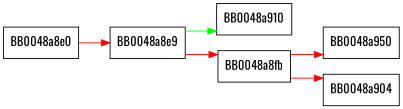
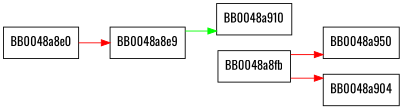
edge "BB0048a8e9" -> "BB0048a8fb": removed
